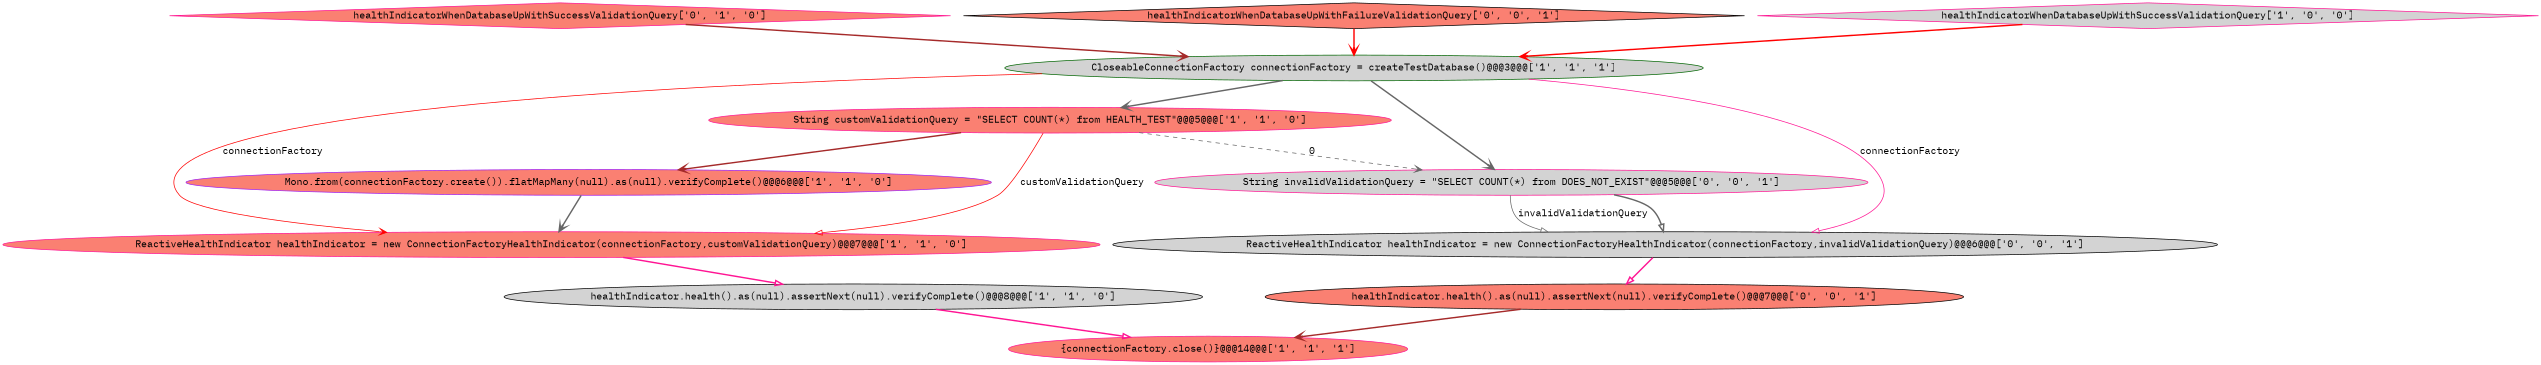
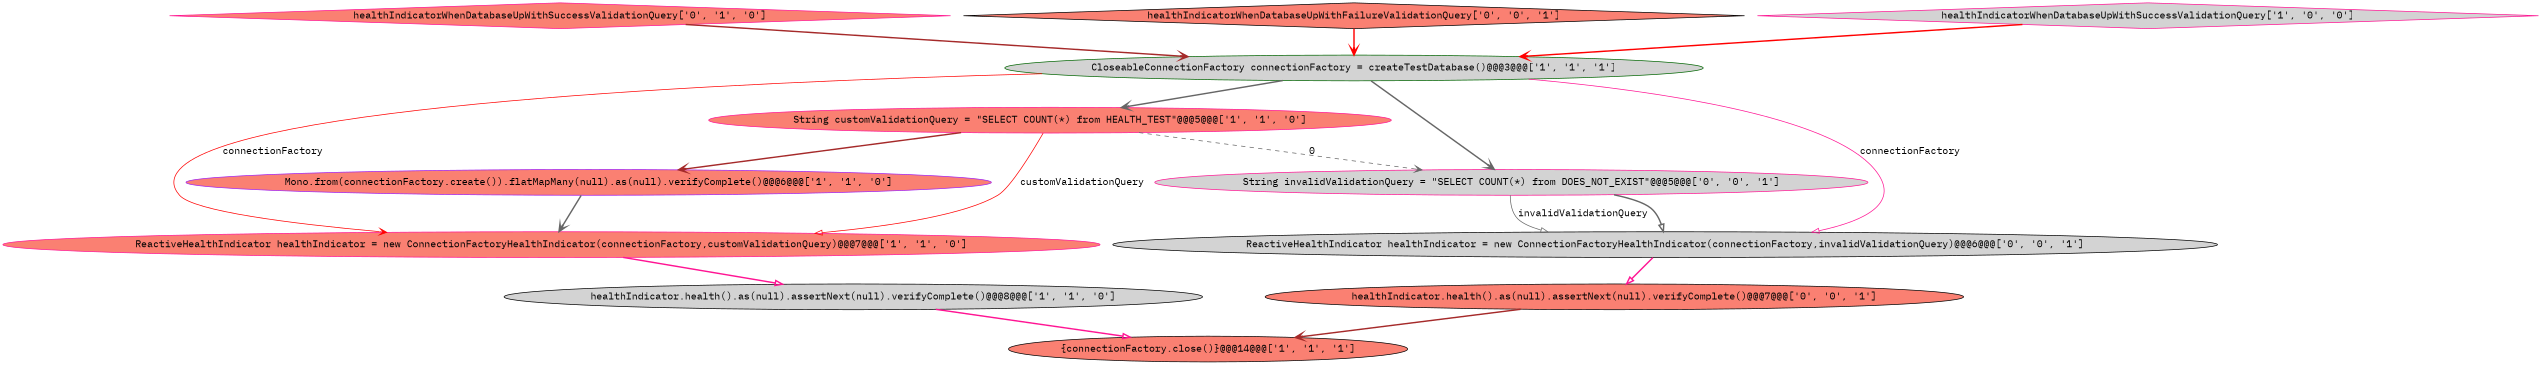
node "{connectionFactory.close()}@@@14@@@['1', '1', '1']": color deeppink -> black
